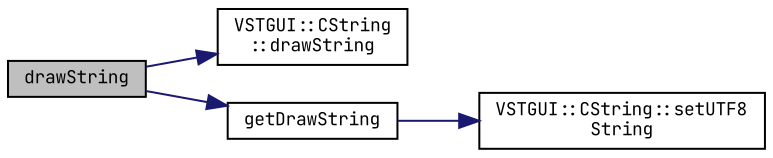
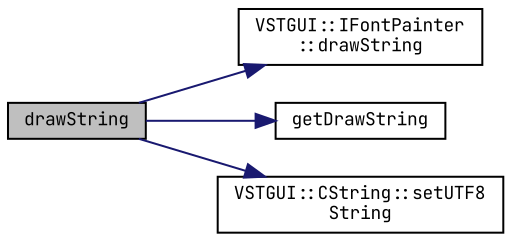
node "VSTGUI::CString ::drawString": label "VSTGUI::CString ::drawString" -> "VSTGUI::IFontPainter ::drawString"
edge "getDrawString" -> "VSTGUI::CString::setUTF8 String": now "drawString" -> "VSTGUI::CString::setUTF8 String"
